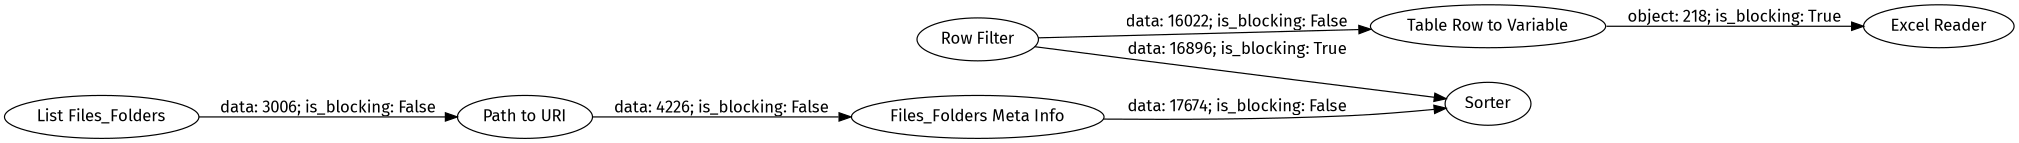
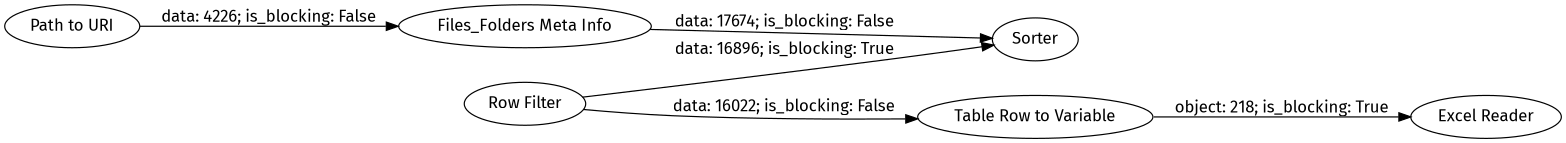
node "List Files_Folders": removed
